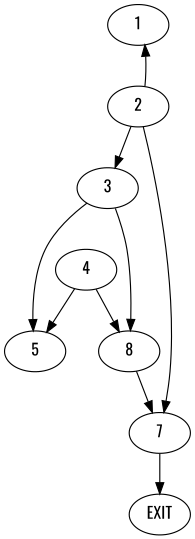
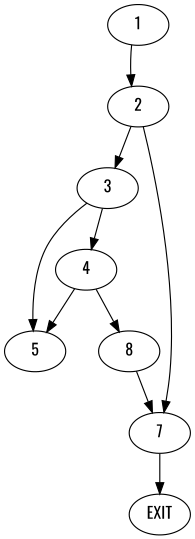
edge "2" -> "1": reversed
edge "3" -> "8": now "3" -> "4"
